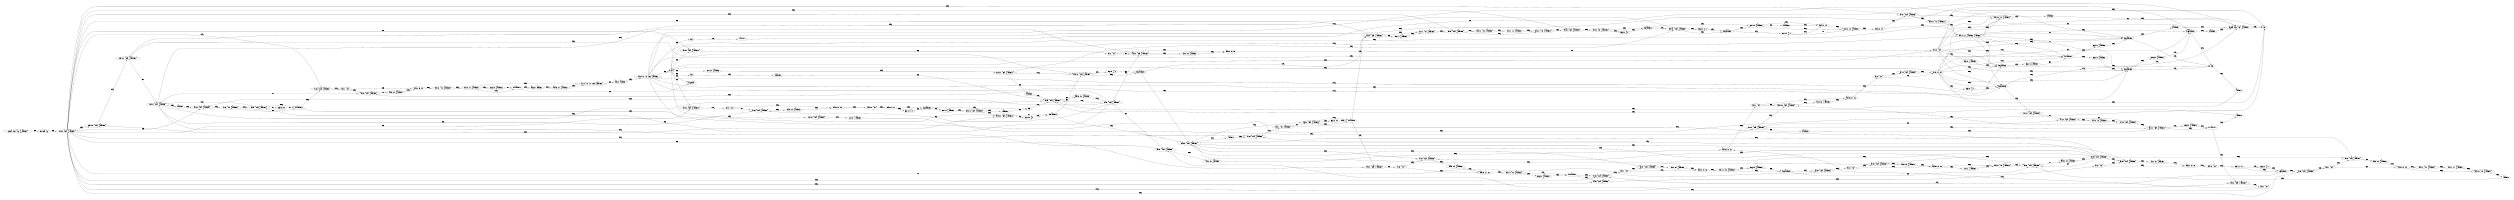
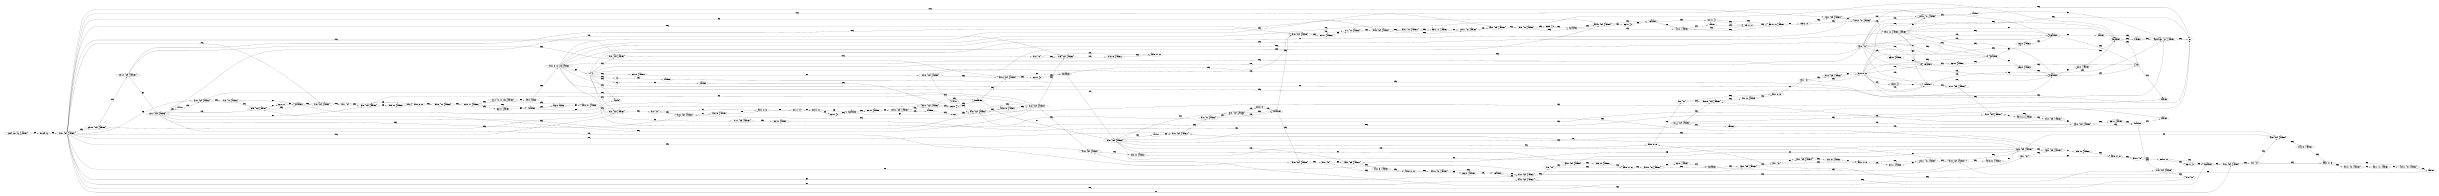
edge "uxtb w2 , w0" -> "bfi w0 , w2 , # address , # address": now "uxtb w2 , w0" -> "ldrb w0 , [ x1 , # address ]"
edge "bfi w0 , w2 , # address , # address" -> "br x0": label "DFG" -> "CFG"
edge "add x1 , x1 , # address" -> "ldr w0 , [ x1 , w0 , uxtw # address ]": reversed
